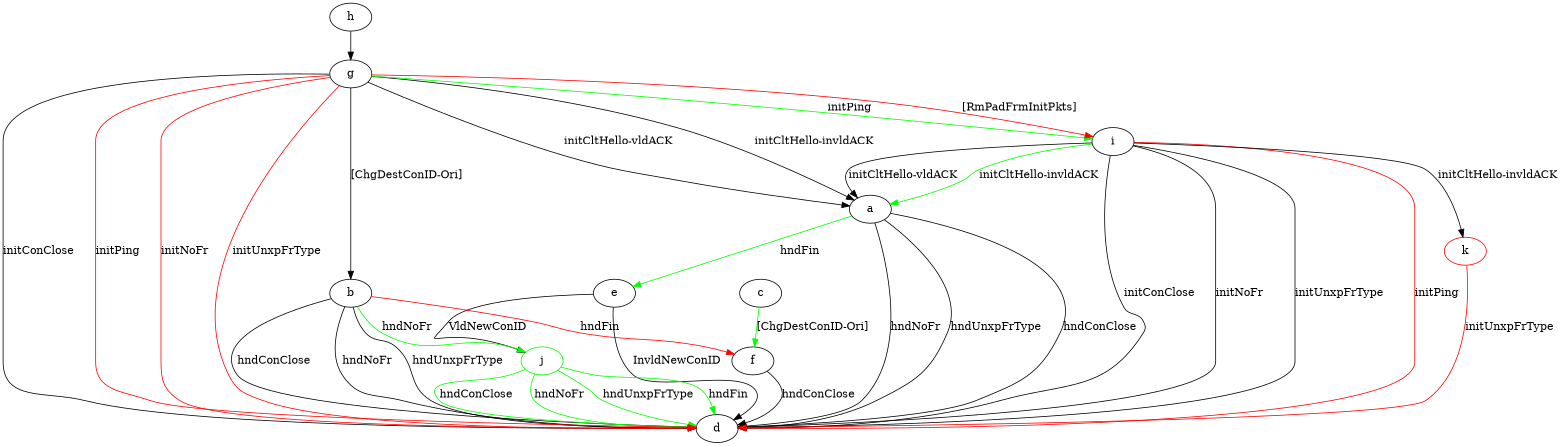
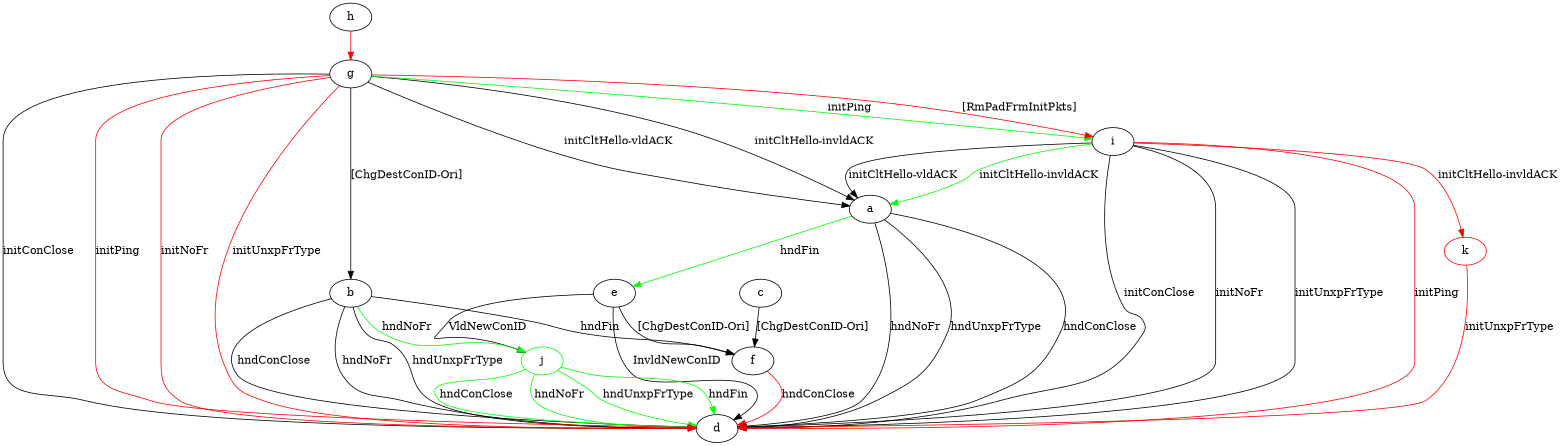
edge "h" -> "g": color black -> red
edge "i" -> "k": color black -> red
edge "c" -> "f": color green -> black
edge "b" -> "f": color red -> black
edge "e" -> "f": added, label "[ChgDestConID-Ori]"
edge "f" -> "d": color black -> red
